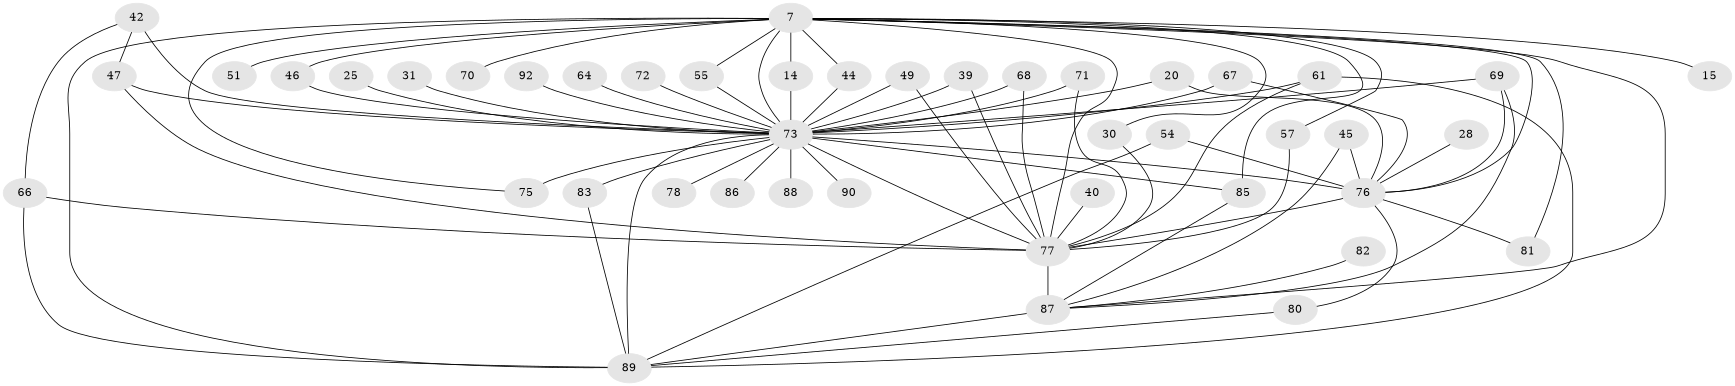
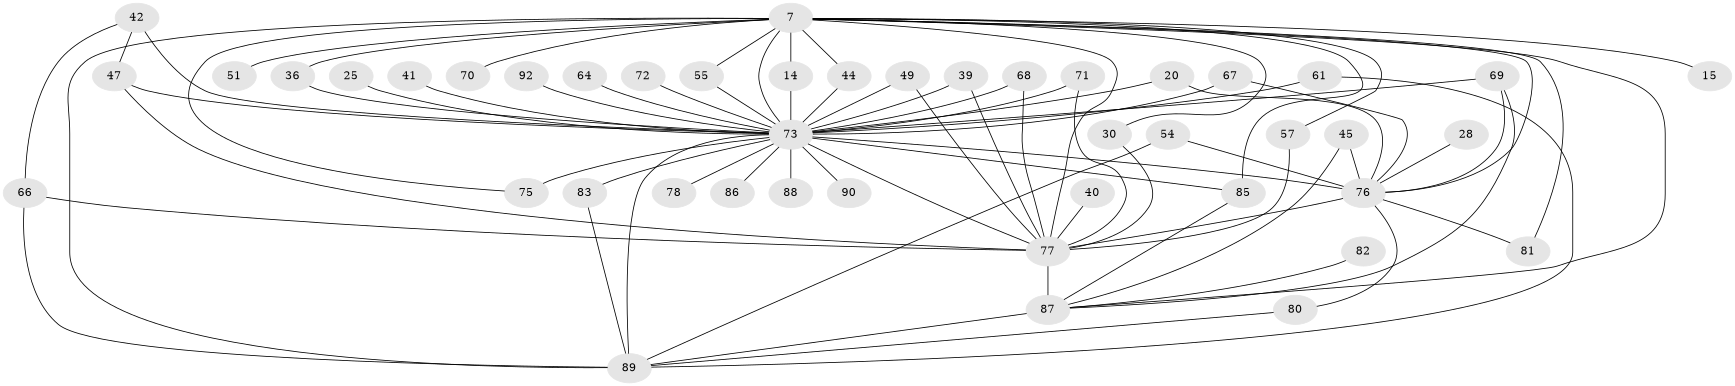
node "46": label "46" -> "36"
node "31": label "31" -> "41"
edge "61" -- "77": removed
